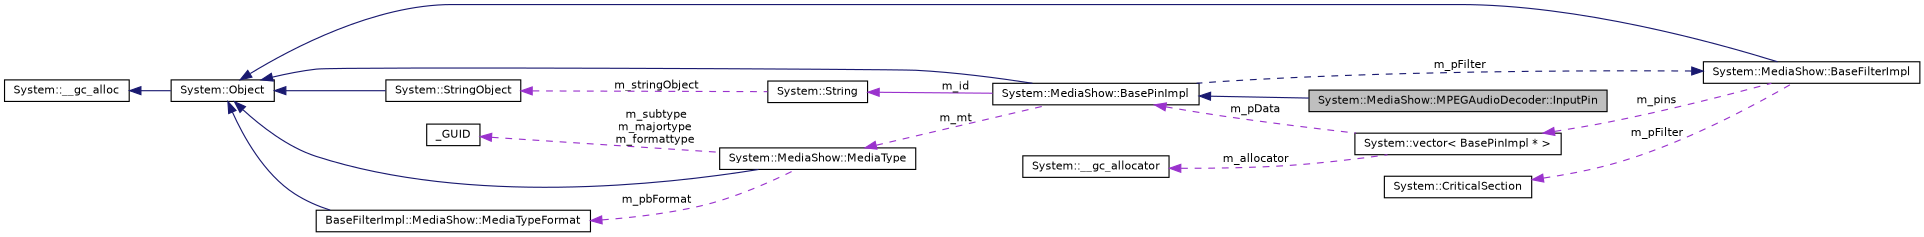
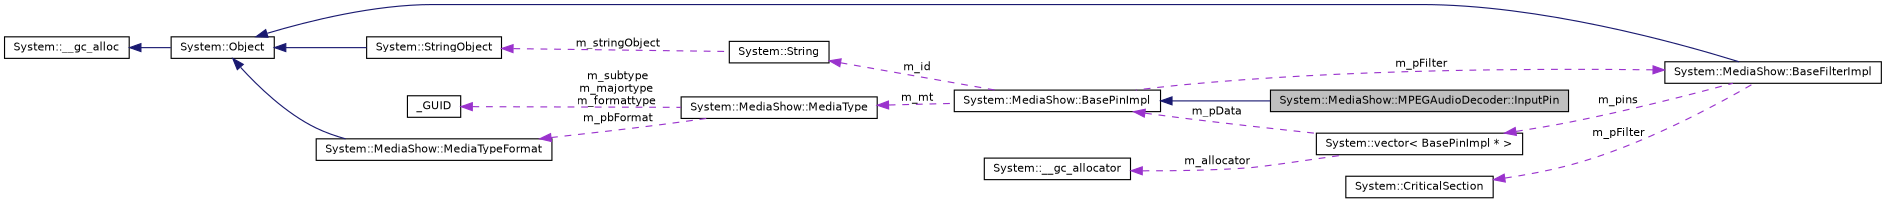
edge "System::MediaShow::BasePinImpl" -> "System::Object": removed
edge "System::MediaShow::BasePinImpl" -> "System::MediaShow::BaseFilterImpl": color midnightblue -> darkorchid3
edge "System::MediaShow::BasePinImpl" -> "System::String": style solid -> dashed
edge "System::MediaShow::MediaType" -> "System::Object": removed
node "BaseFilterImpl::MediaShow::MediaTypeFormat": label "BaseFilterImpl::MediaShow::MediaTypeFormat" -> "System::MediaShow::MediaTypeFormat"
